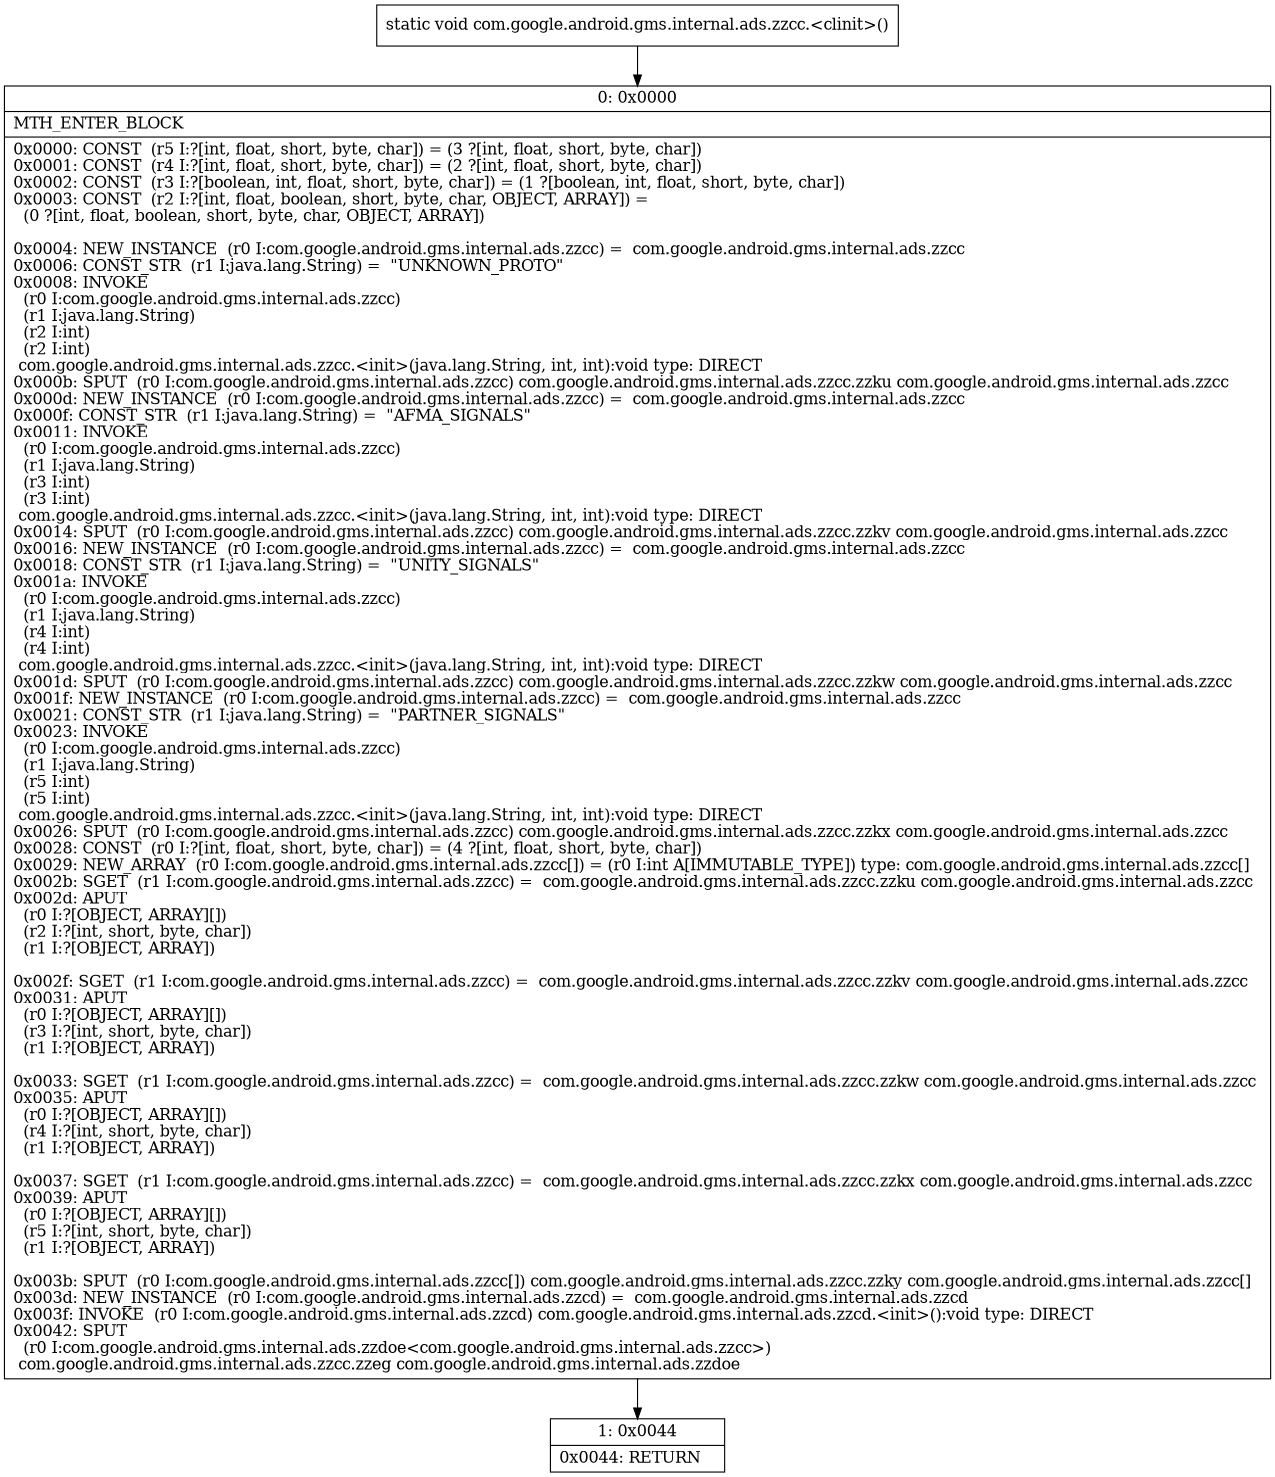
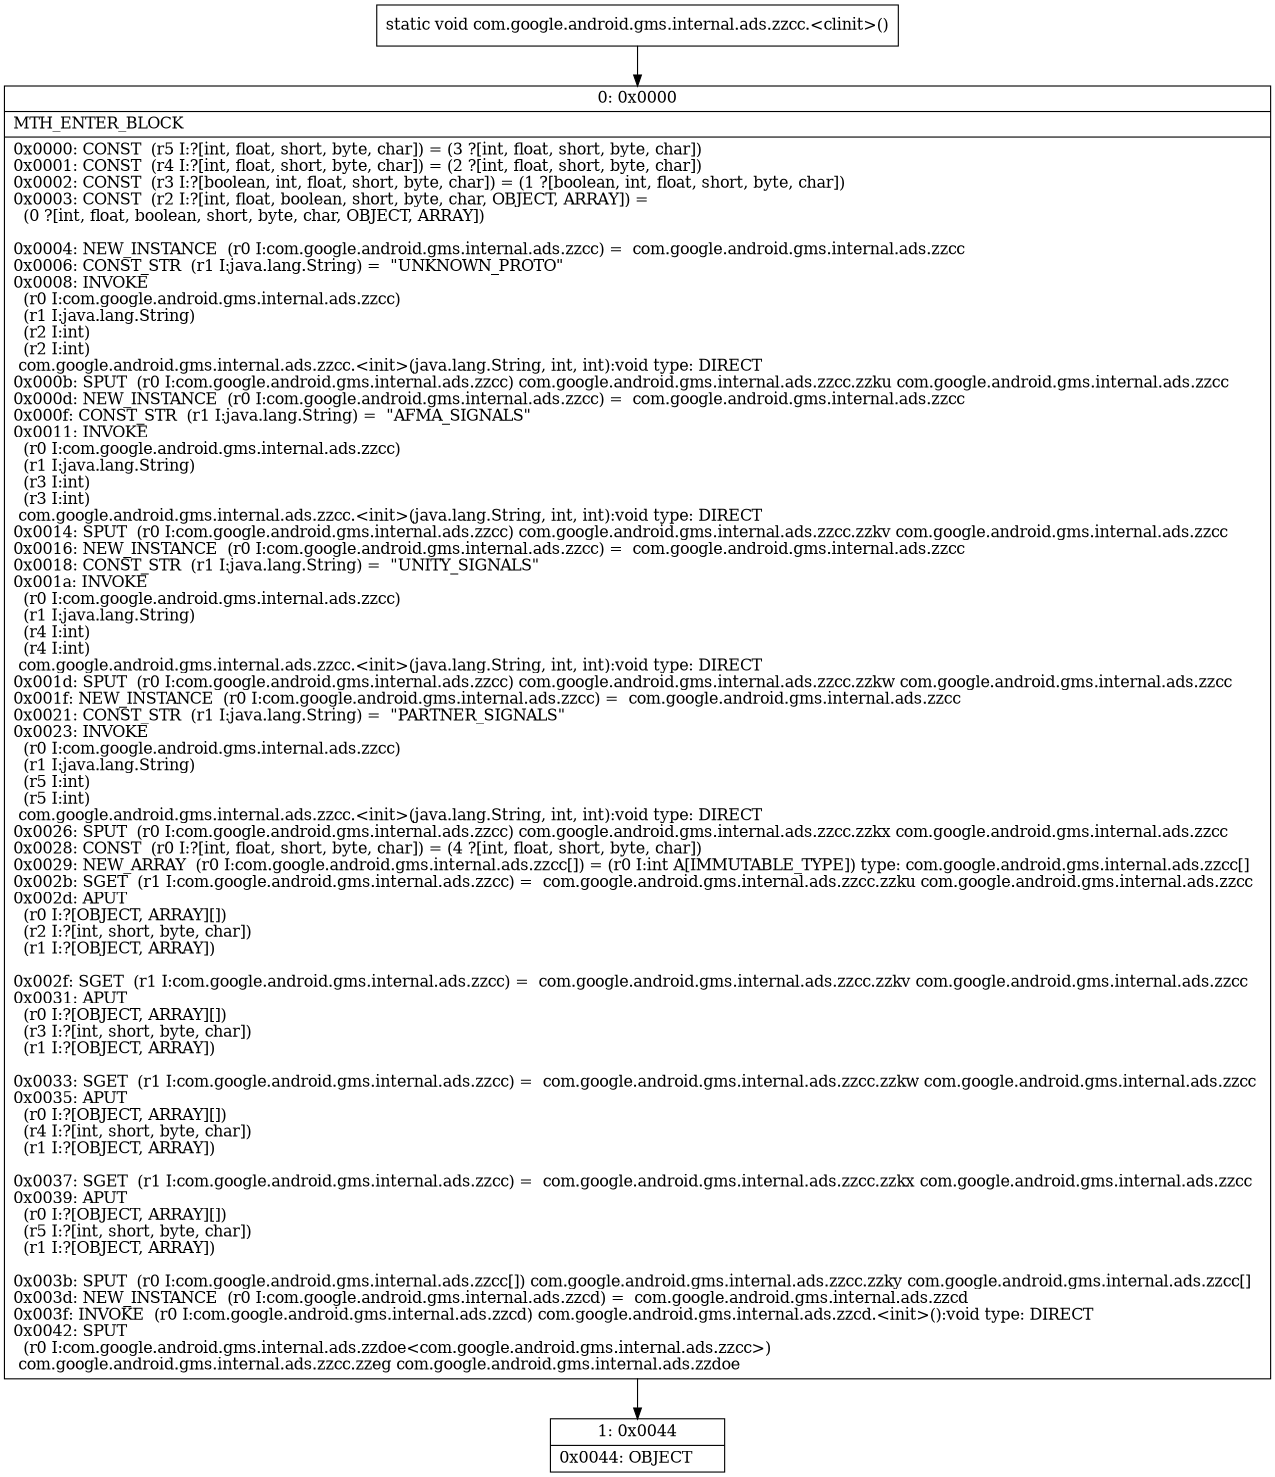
node "1: 0x0044": text "0x0044: RETURN" -> "0x0044: OBJECT"
